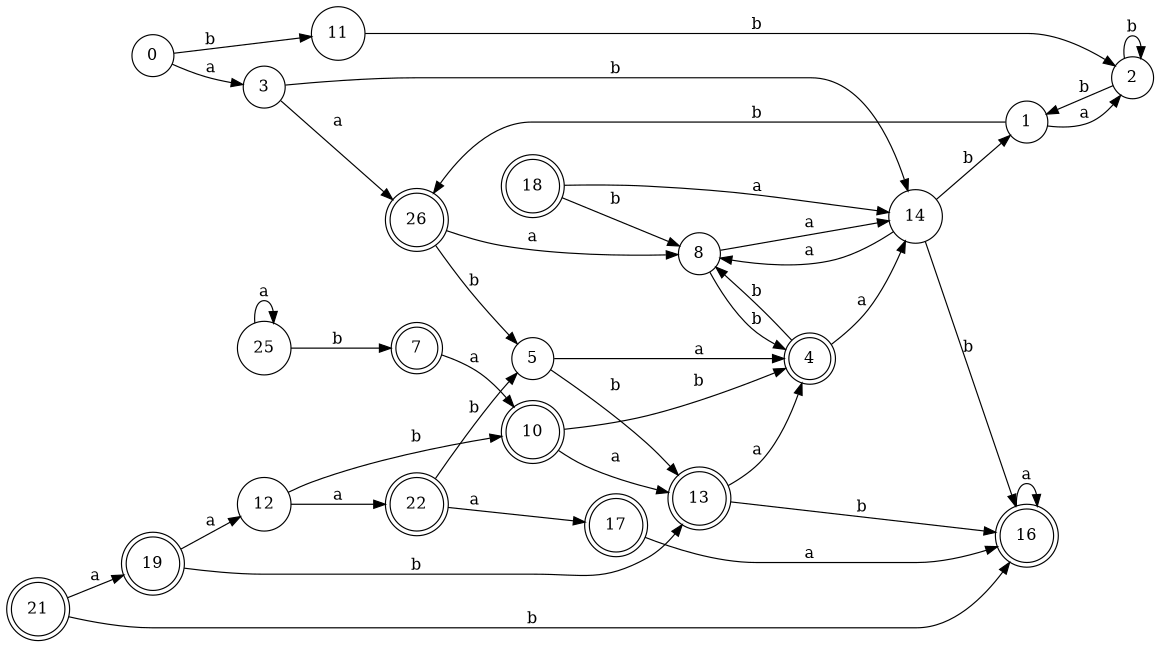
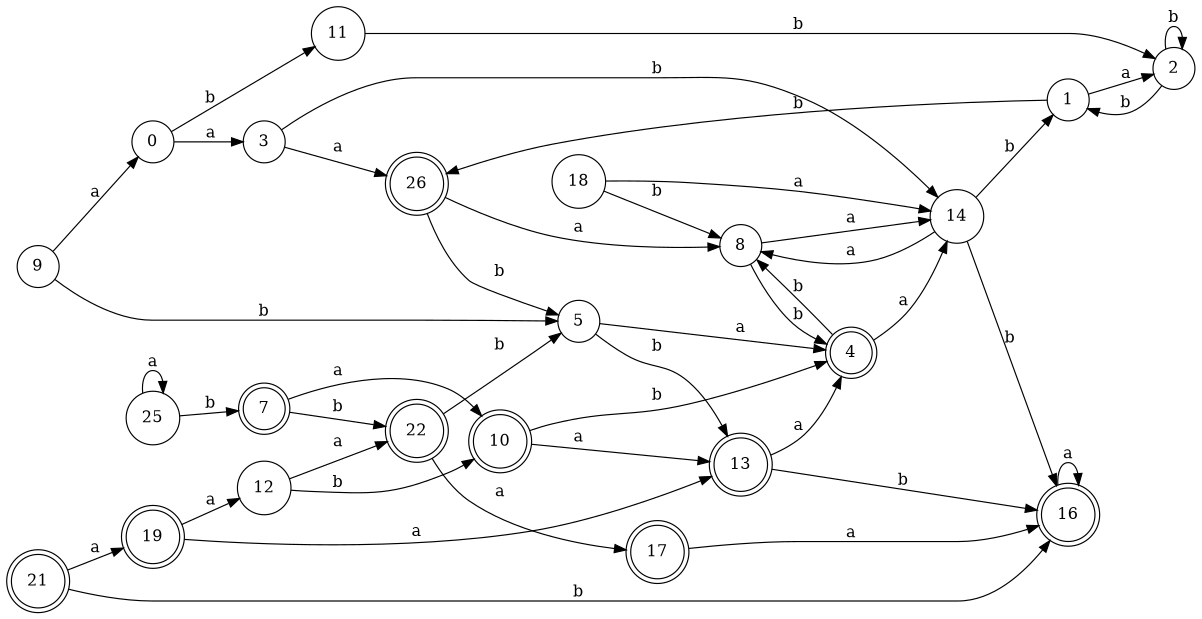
node "18": shape doublecircle -> circle
node "9": added
edge "7" -> "22": added, label "b"
edge "19" -> "13": label "b" -> "a"
